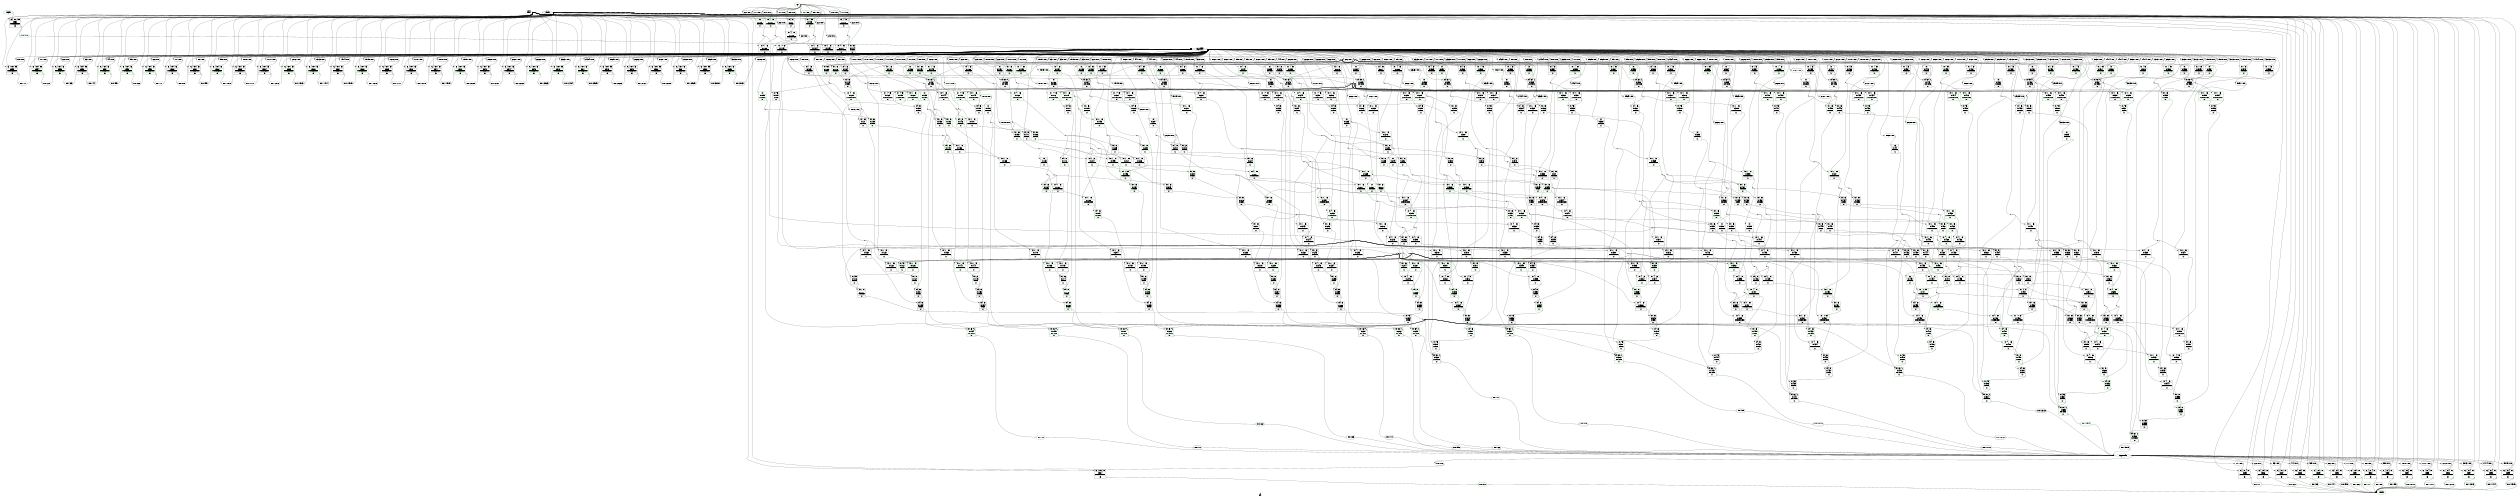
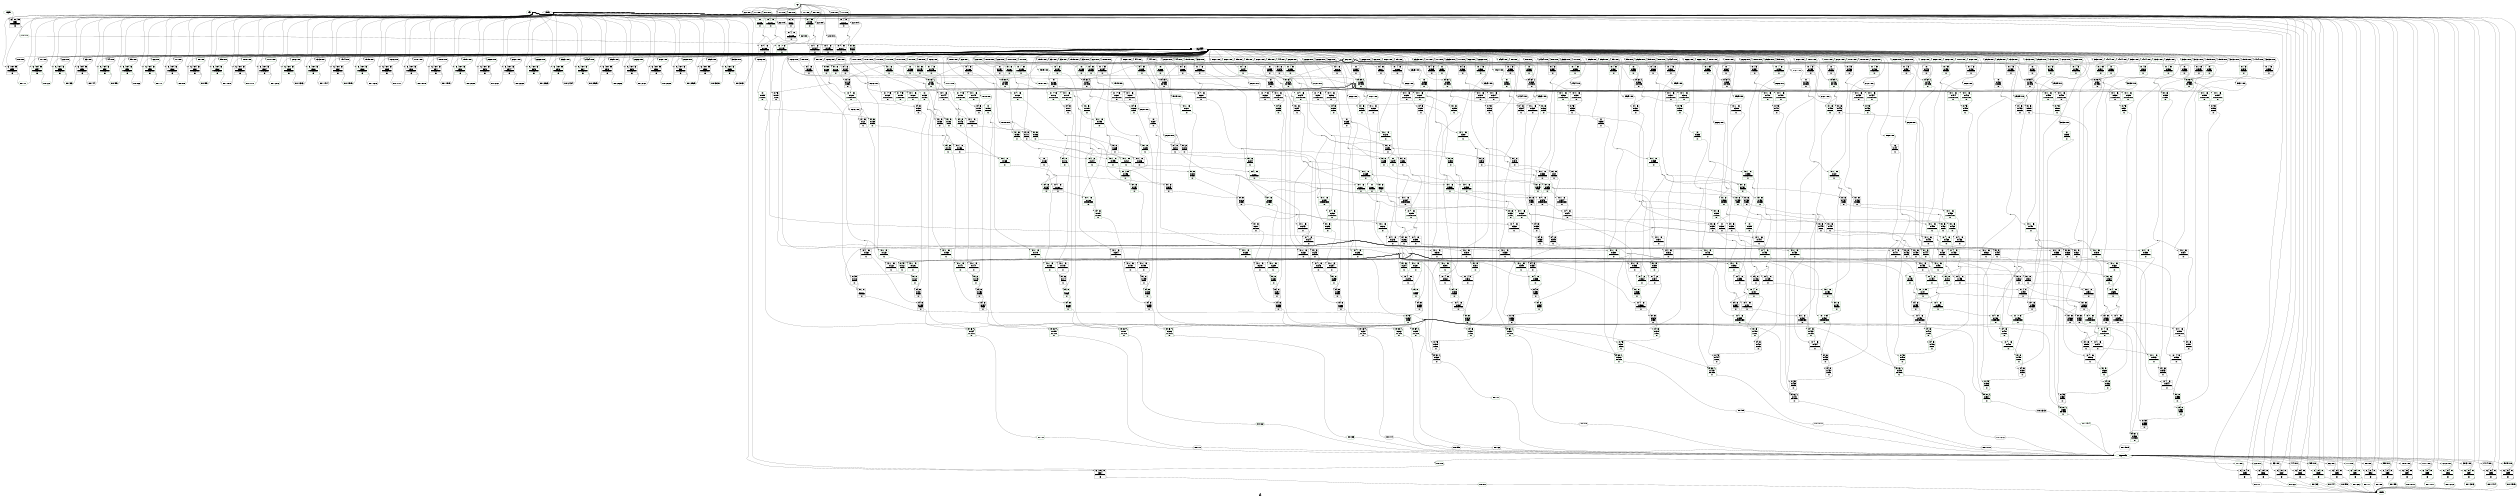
node "data": label "data" -> "clk"
